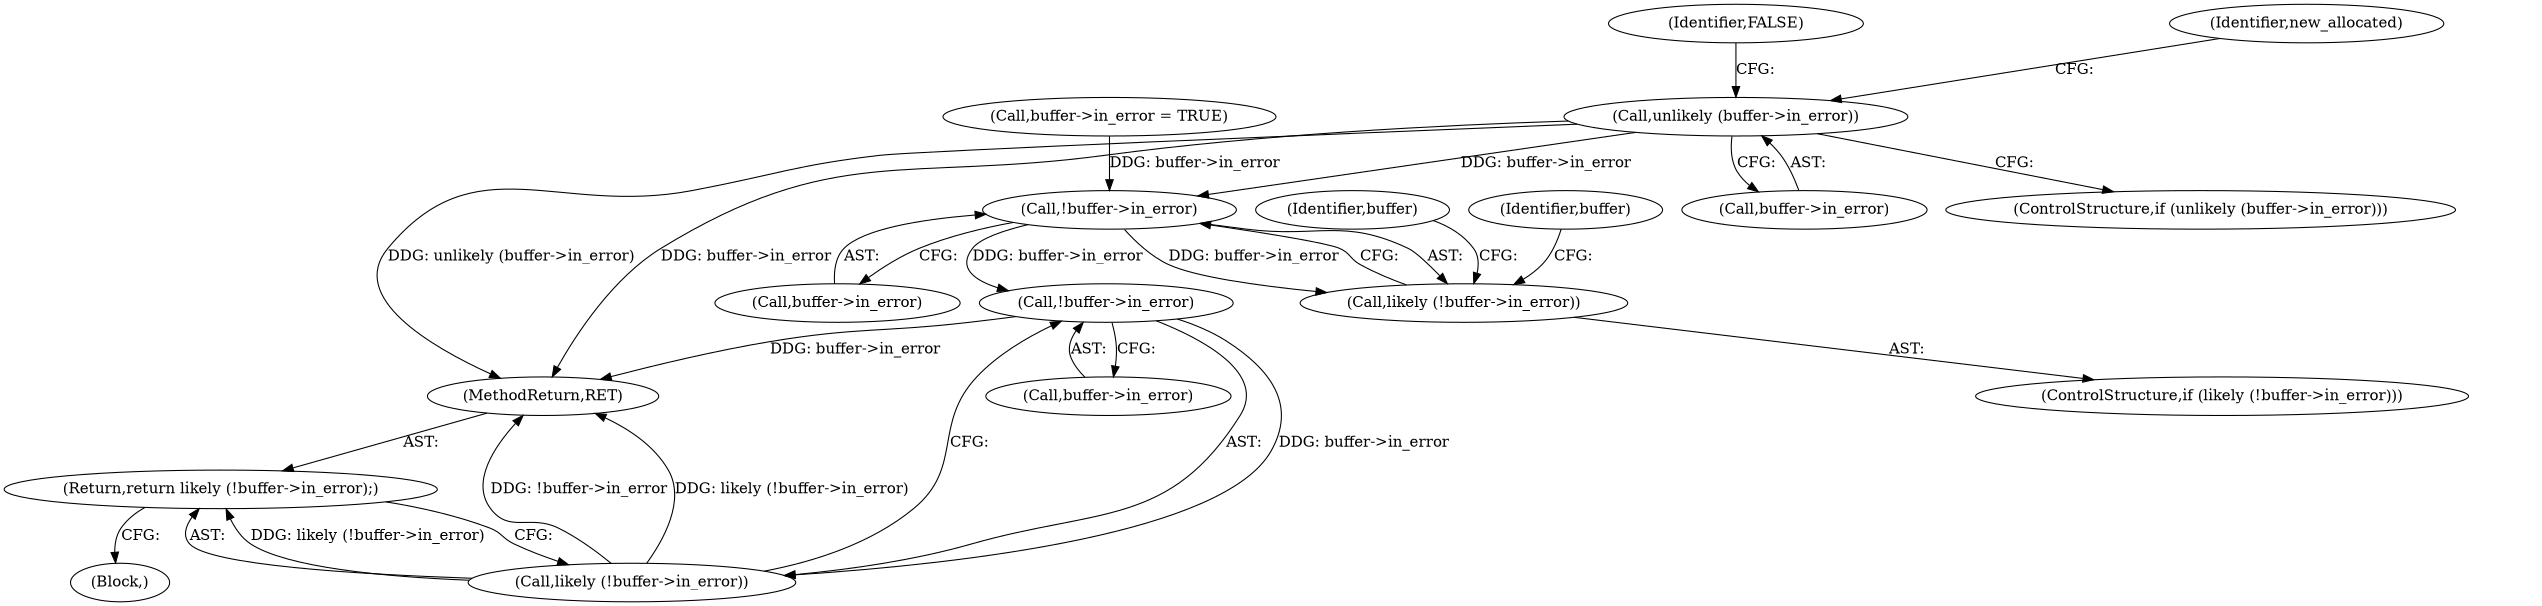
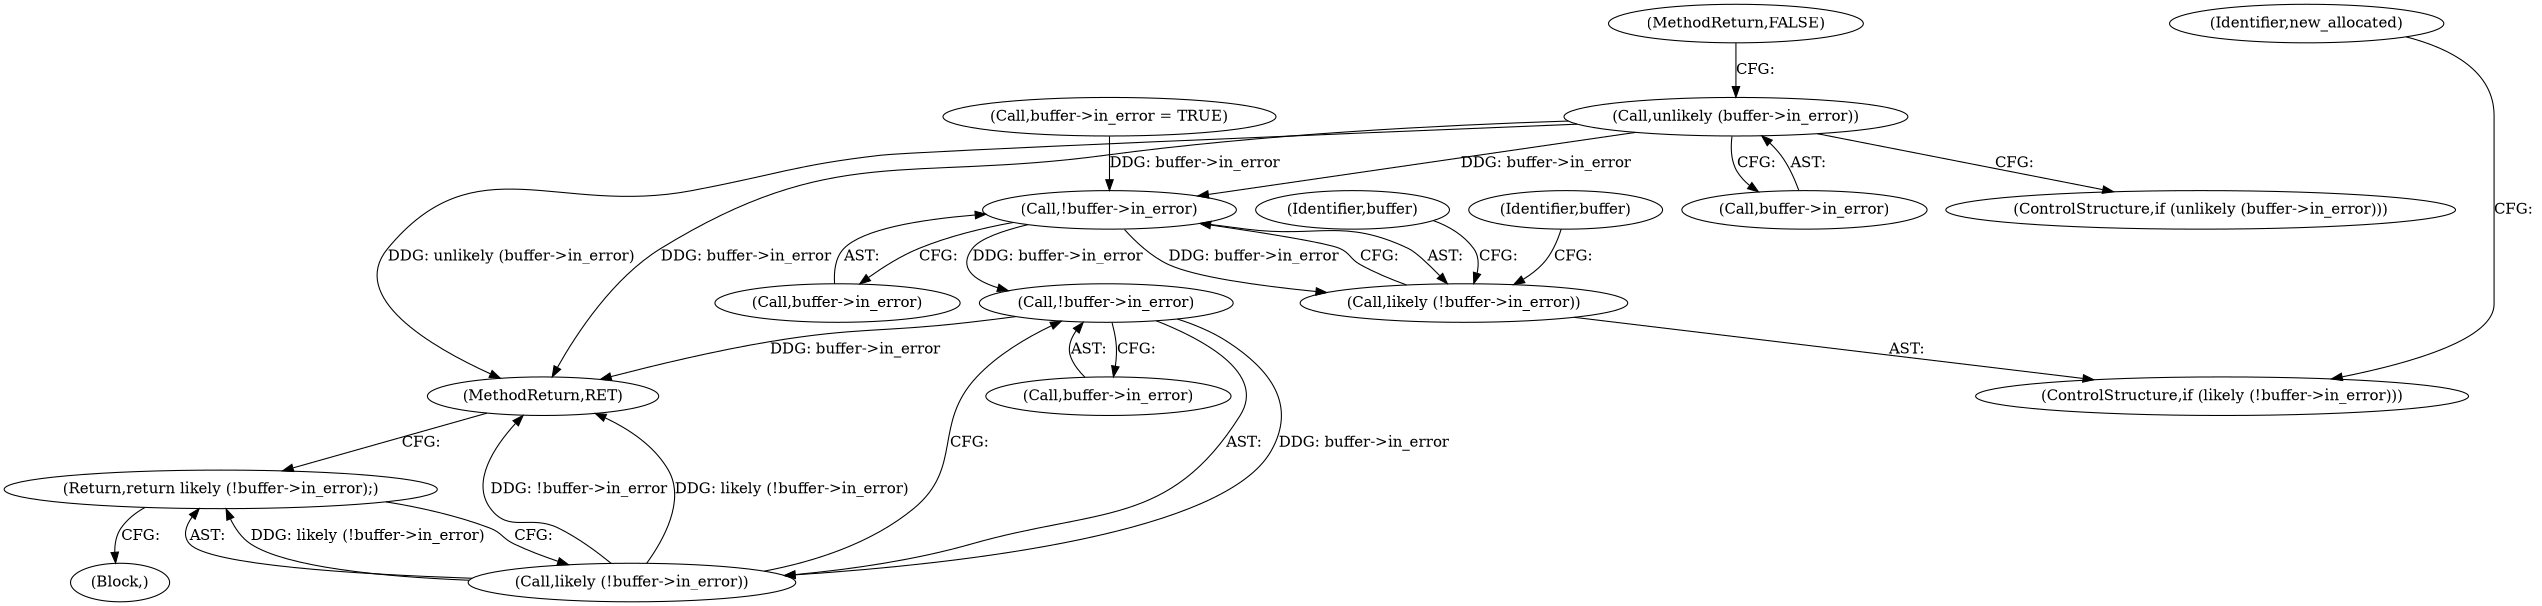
node "(Identifier,FALSE)": label "(Identifier,FALSE)" -> "(MethodReturn,FALSE)"
edge "(Identifier,new_allocated)" -> "(Call,unlikely (buffer->in_error))": now "(Identifier,new_allocated)" -> "(ControlStructure,if (likely (!buffer->in_error)))"
edge "(MethodReturn,RET)" -> "(Return,return likely (!buffer->in_error);)": label "AST: " -> "CFG: "
